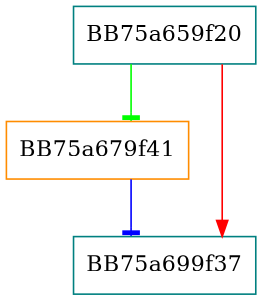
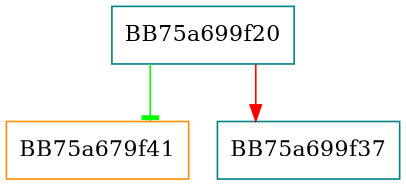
node "BB75a659f20": label "BB75a659f20" -> "BB75a699f20"
edge "BB75a679f41" -> "BB75a699f37": removed
